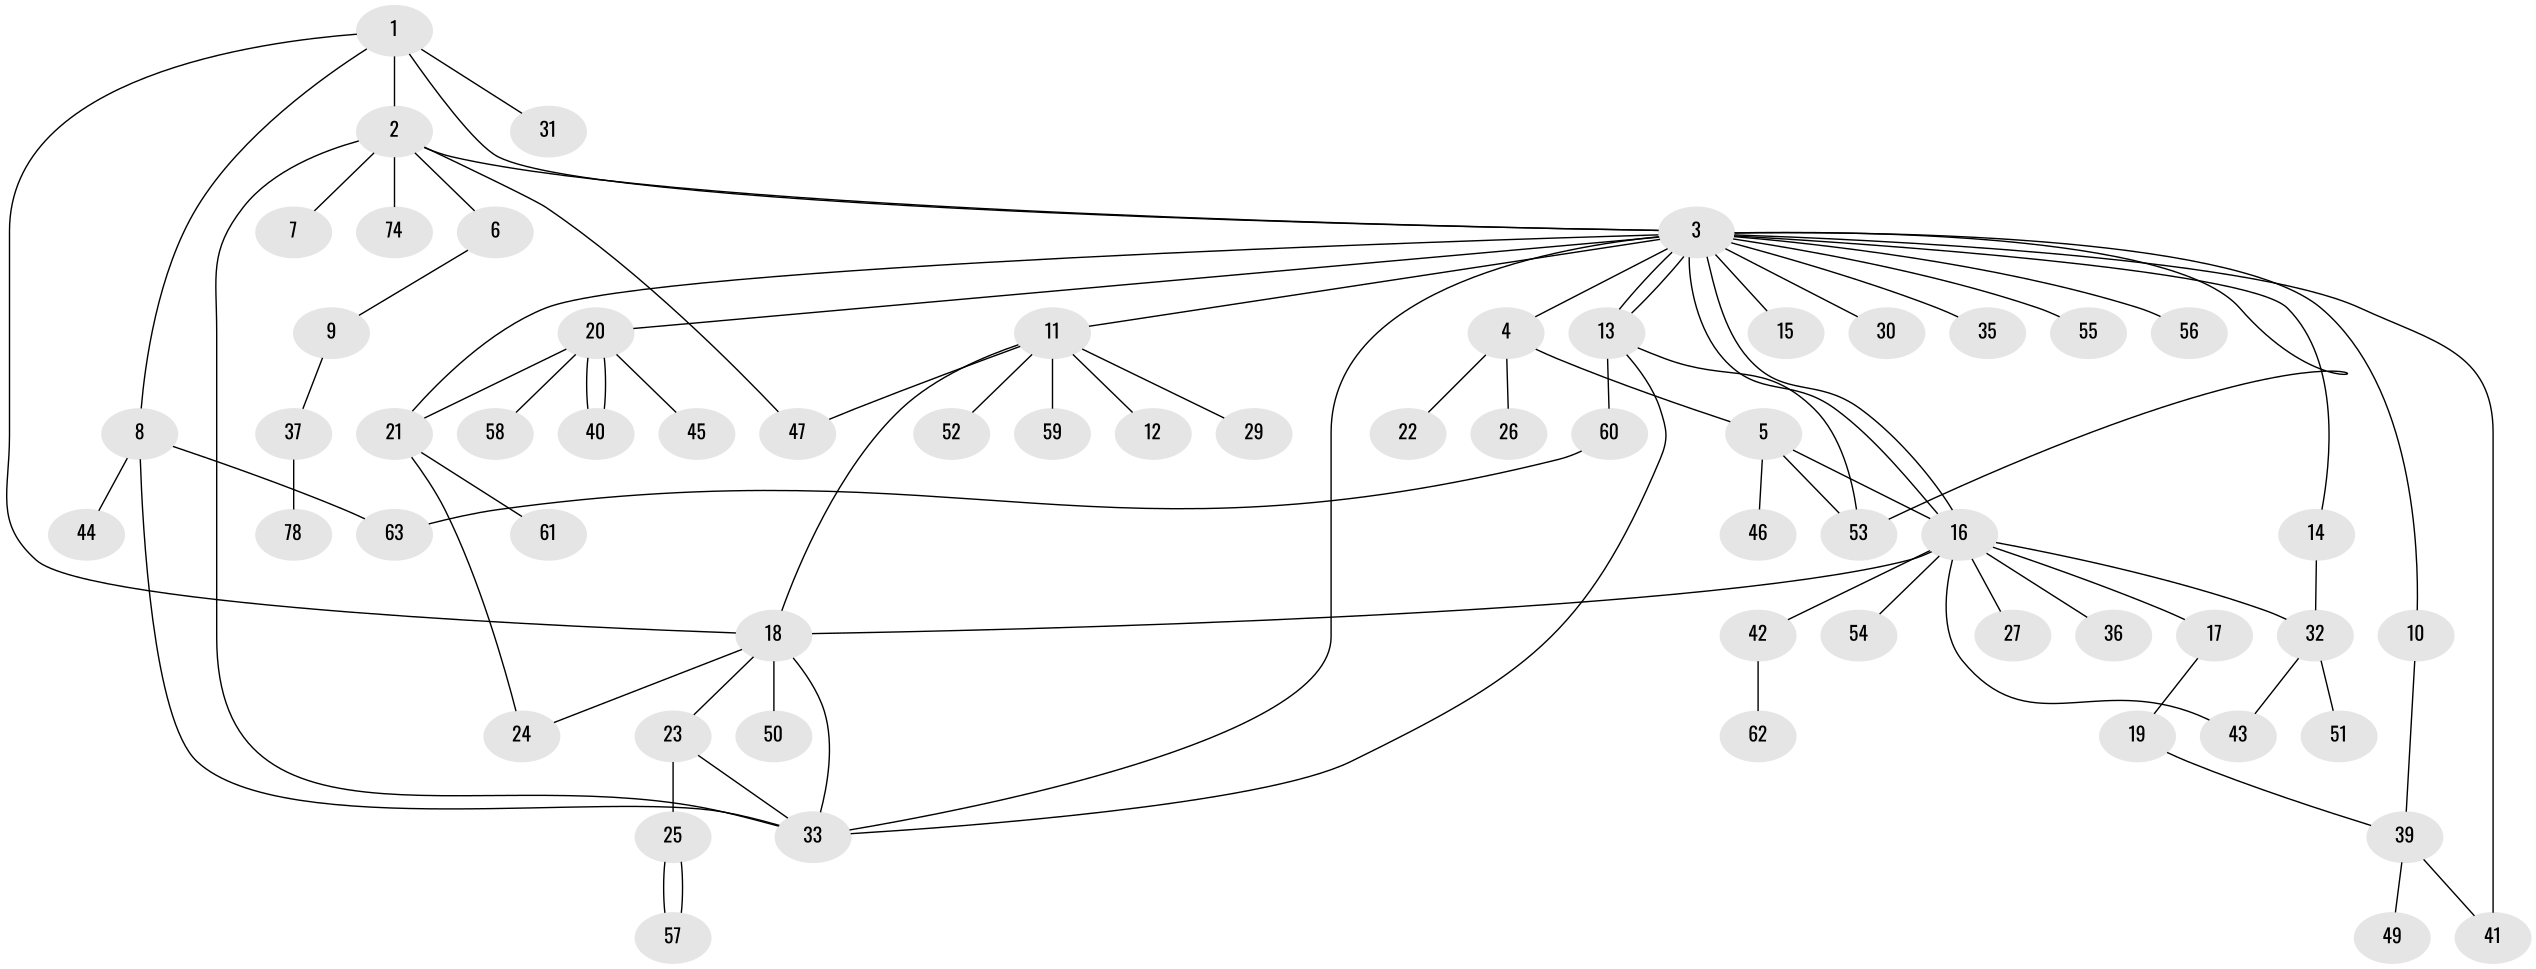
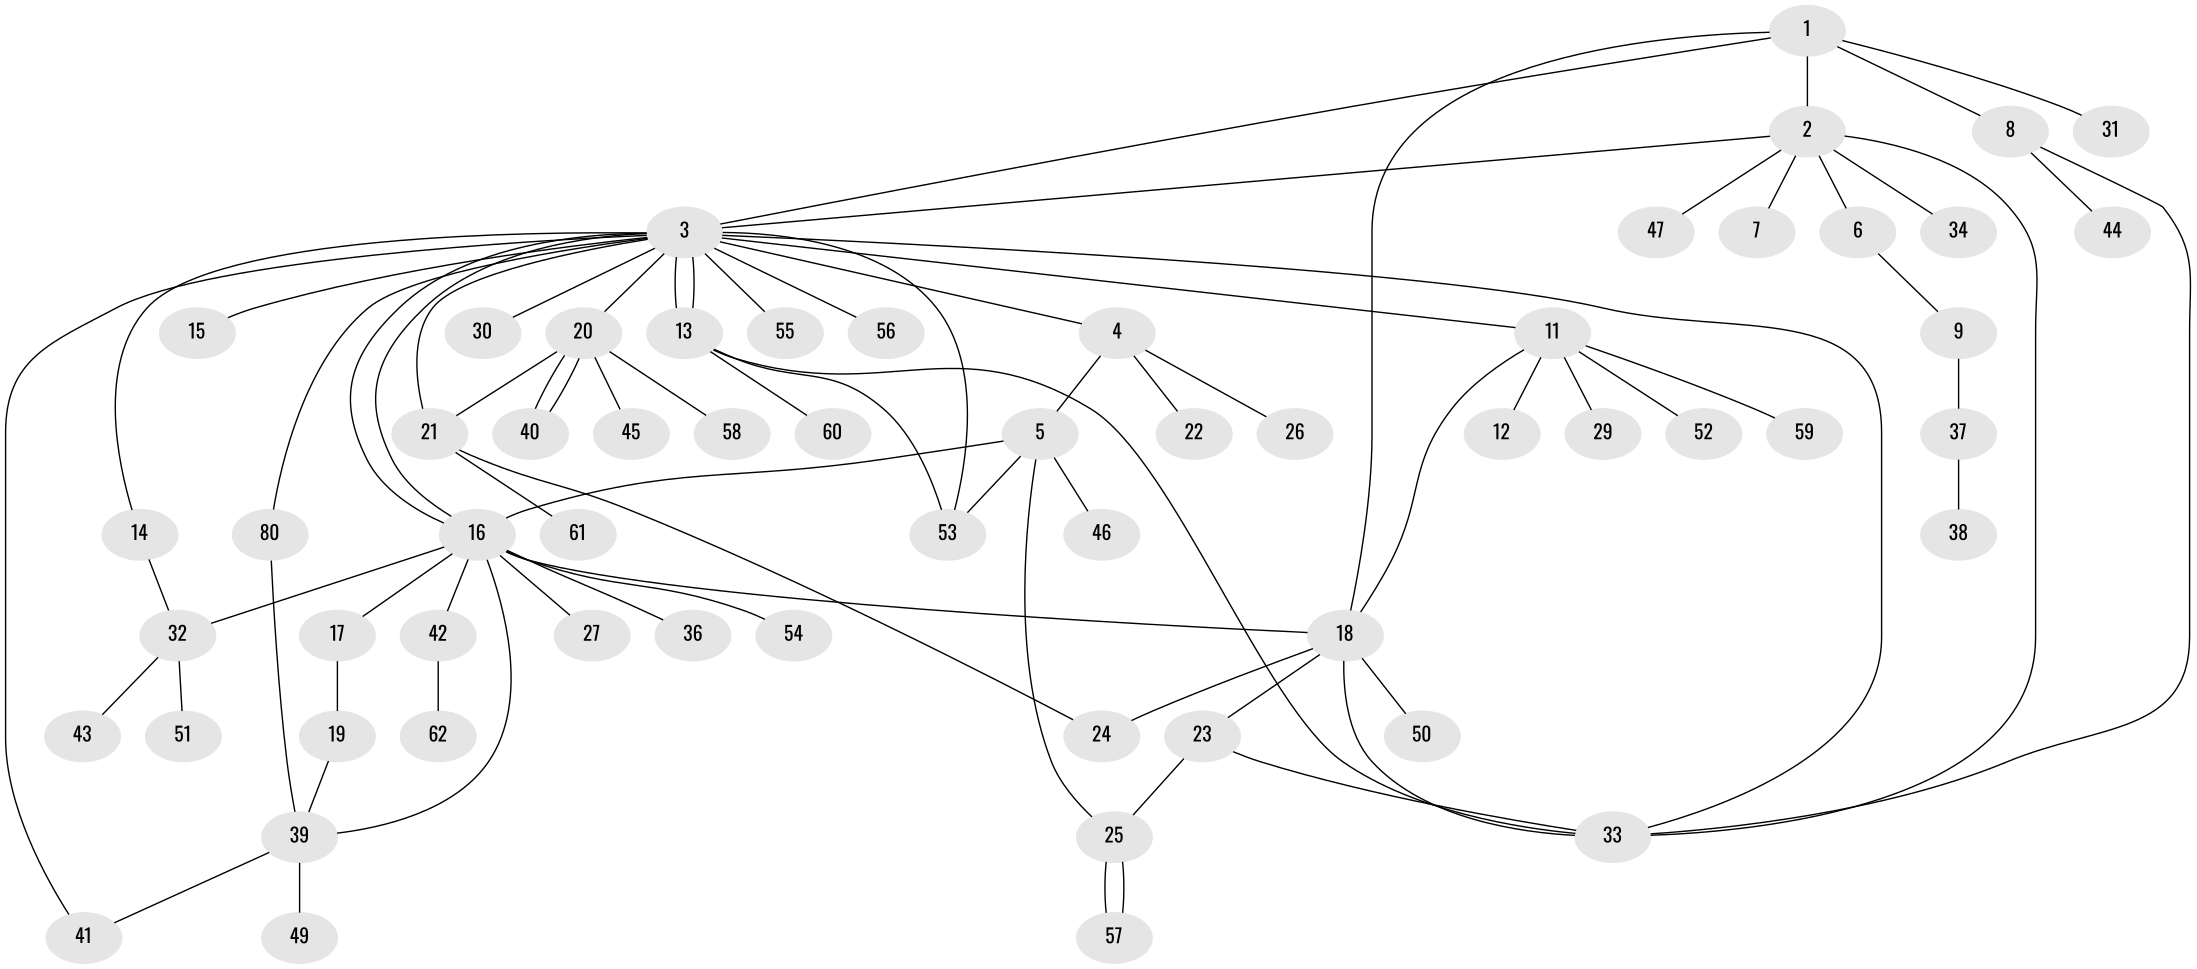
node "74": label "74" -> "34"
node "35": removed
edge "11" -- "47": removed
node "78": label "78" -> "38"
node "63": removed
node "10": label "10" -> "80"
edge "5" -- "25": added
edge "16" -- "43": now "16" -- "39"
